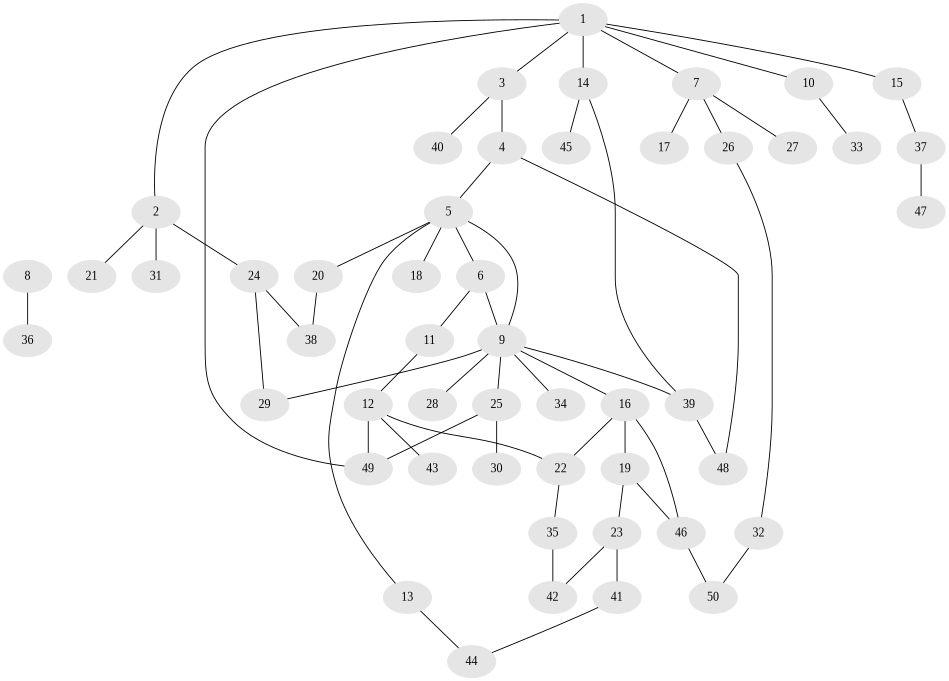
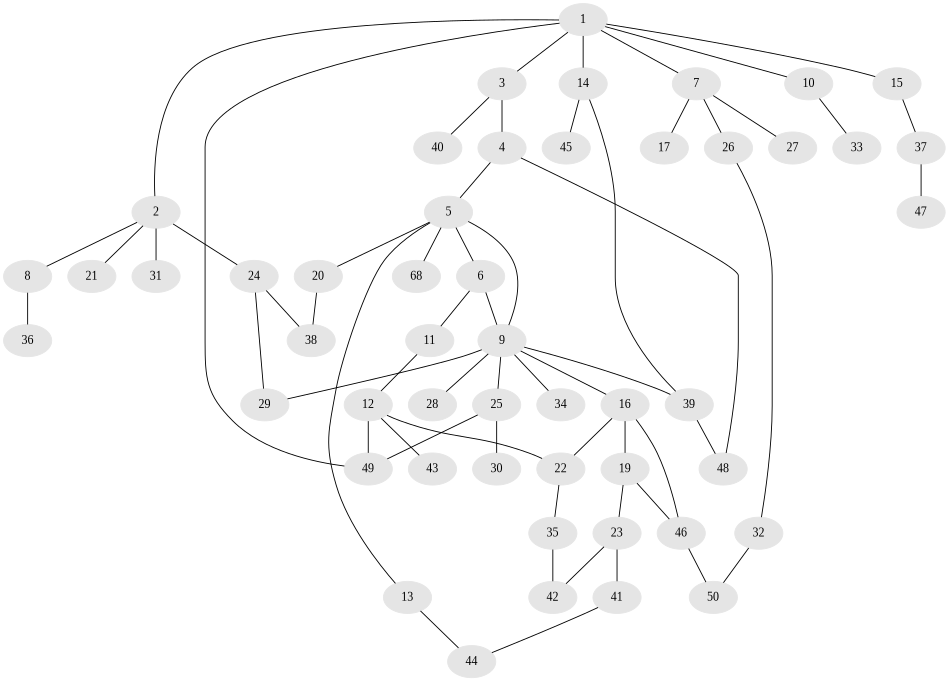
edge "2" -- "8": added
node "18": label "18" -> "68"
